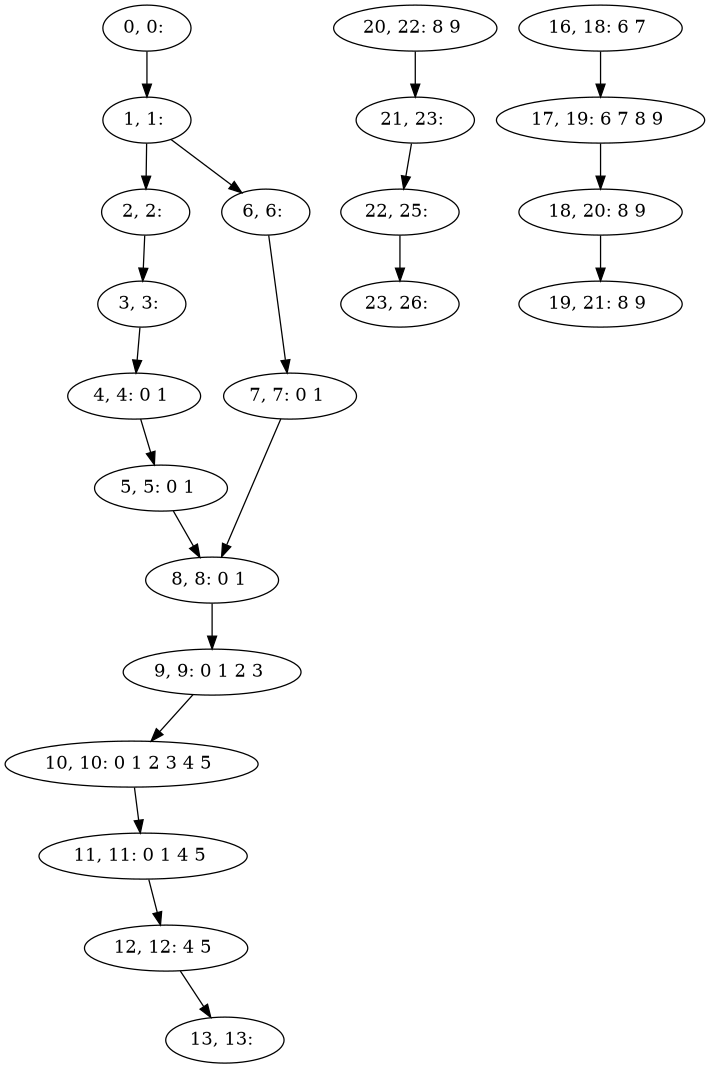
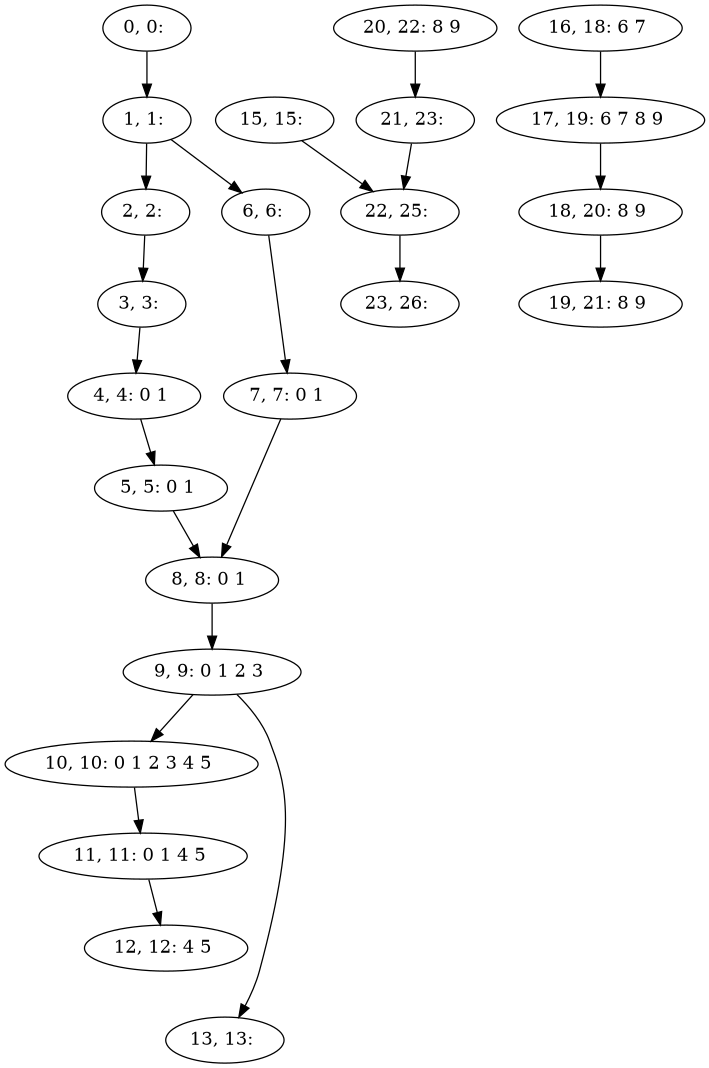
node "15, 15:": added
edge "12, 12: 4 5" -> "13, 13:": now "9, 9: 0 1 2 3" -> "13, 13:"
